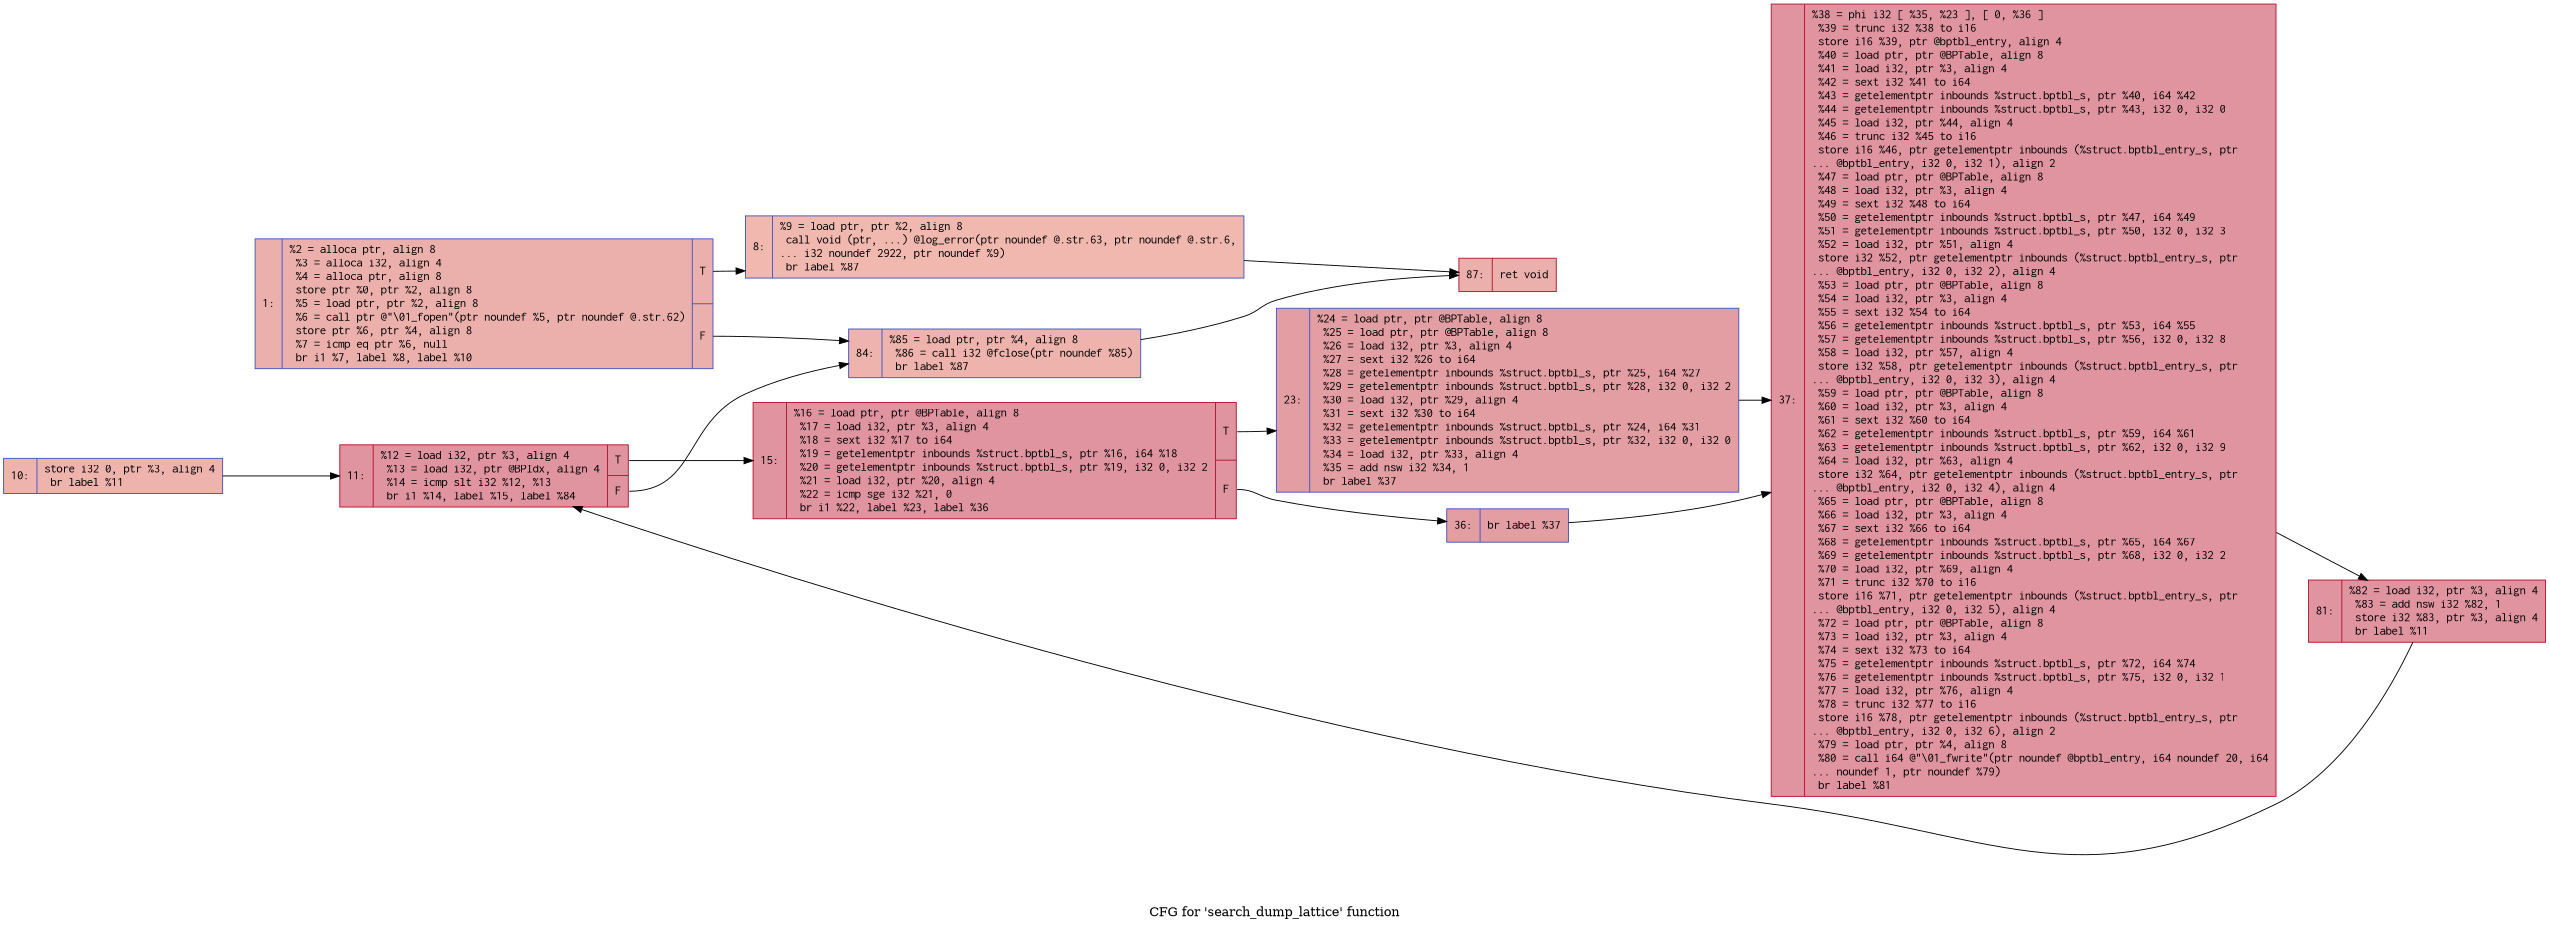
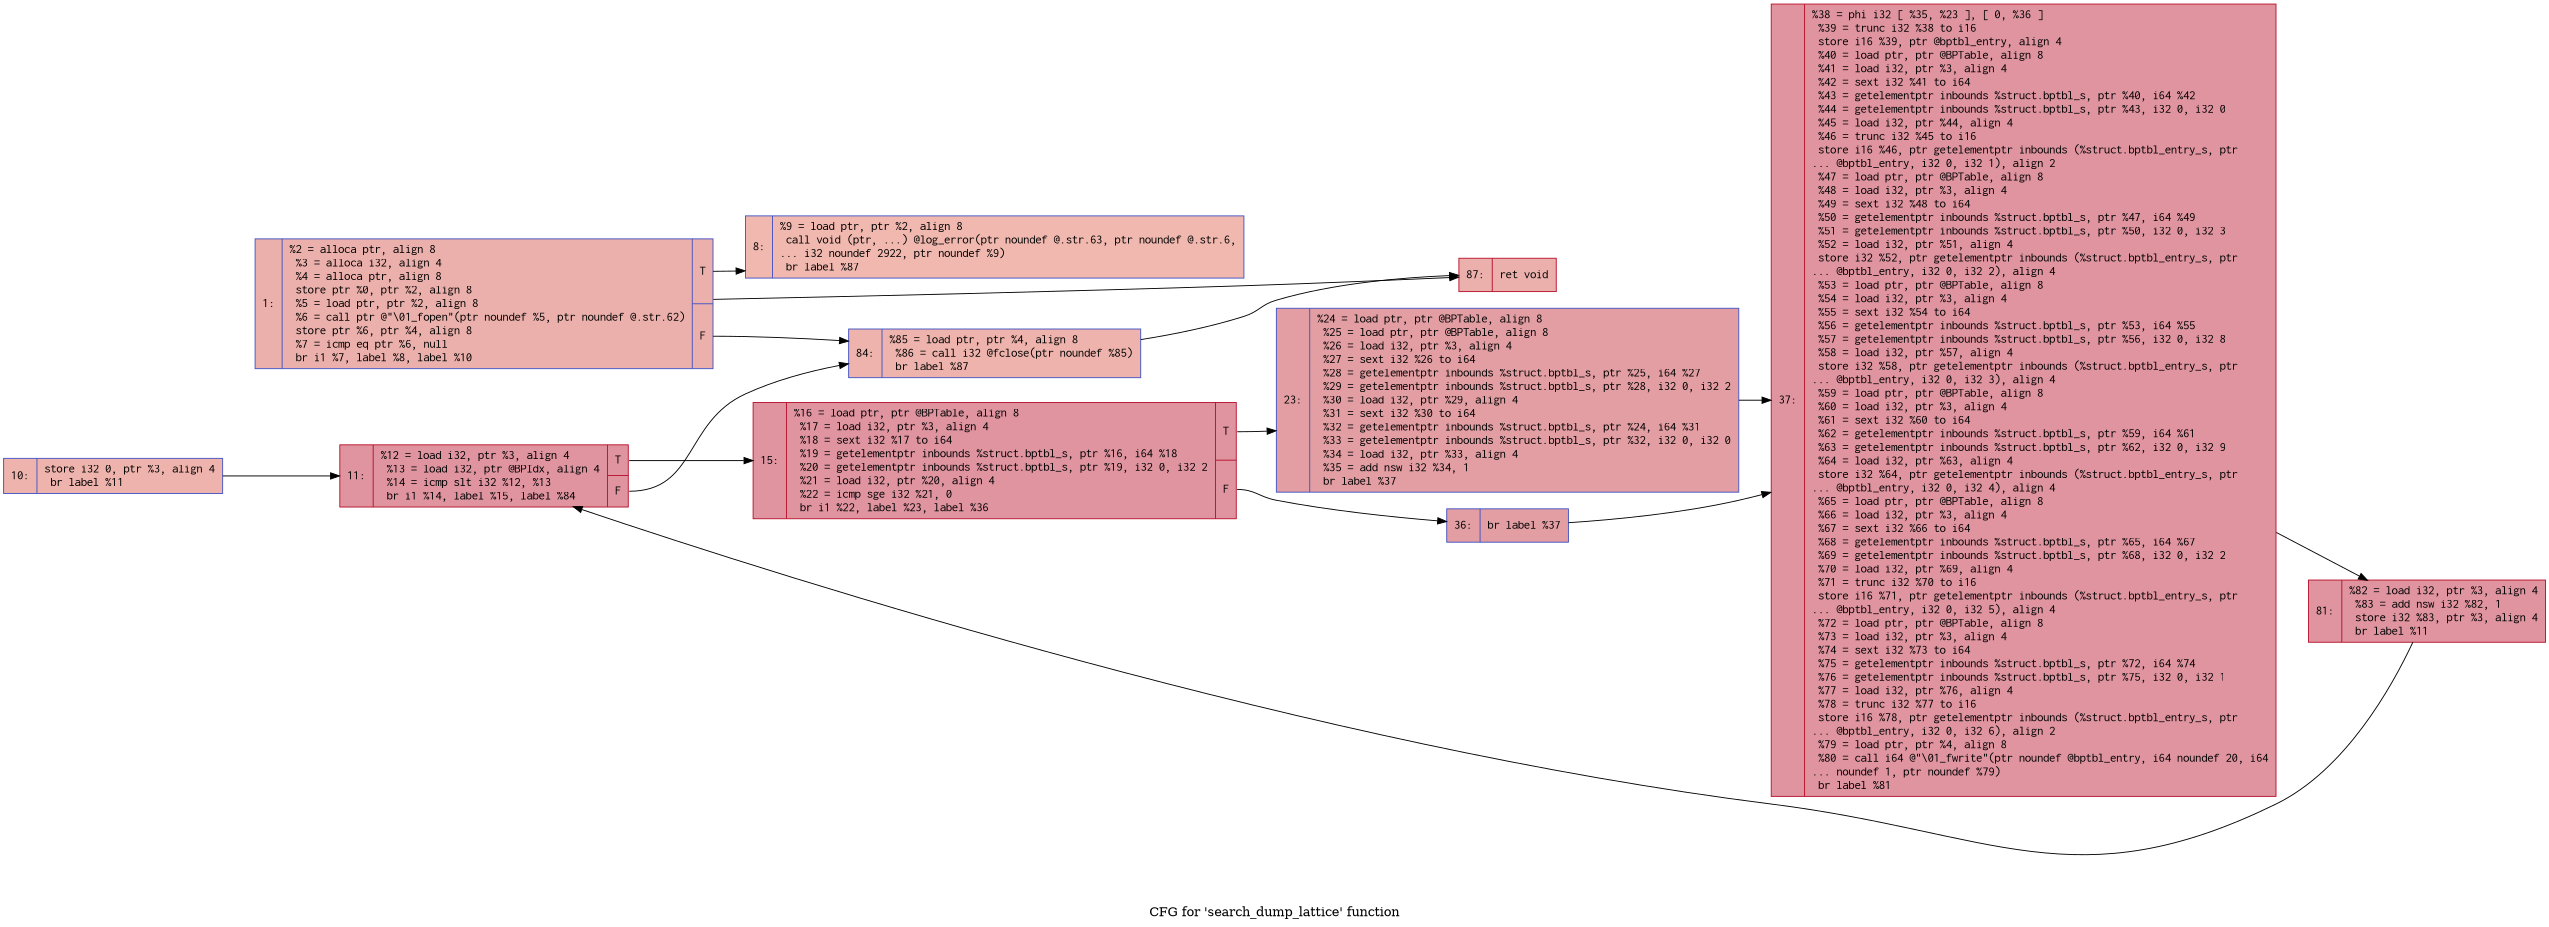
edge "8:" -> "87:": now "1:" -> "87:"
